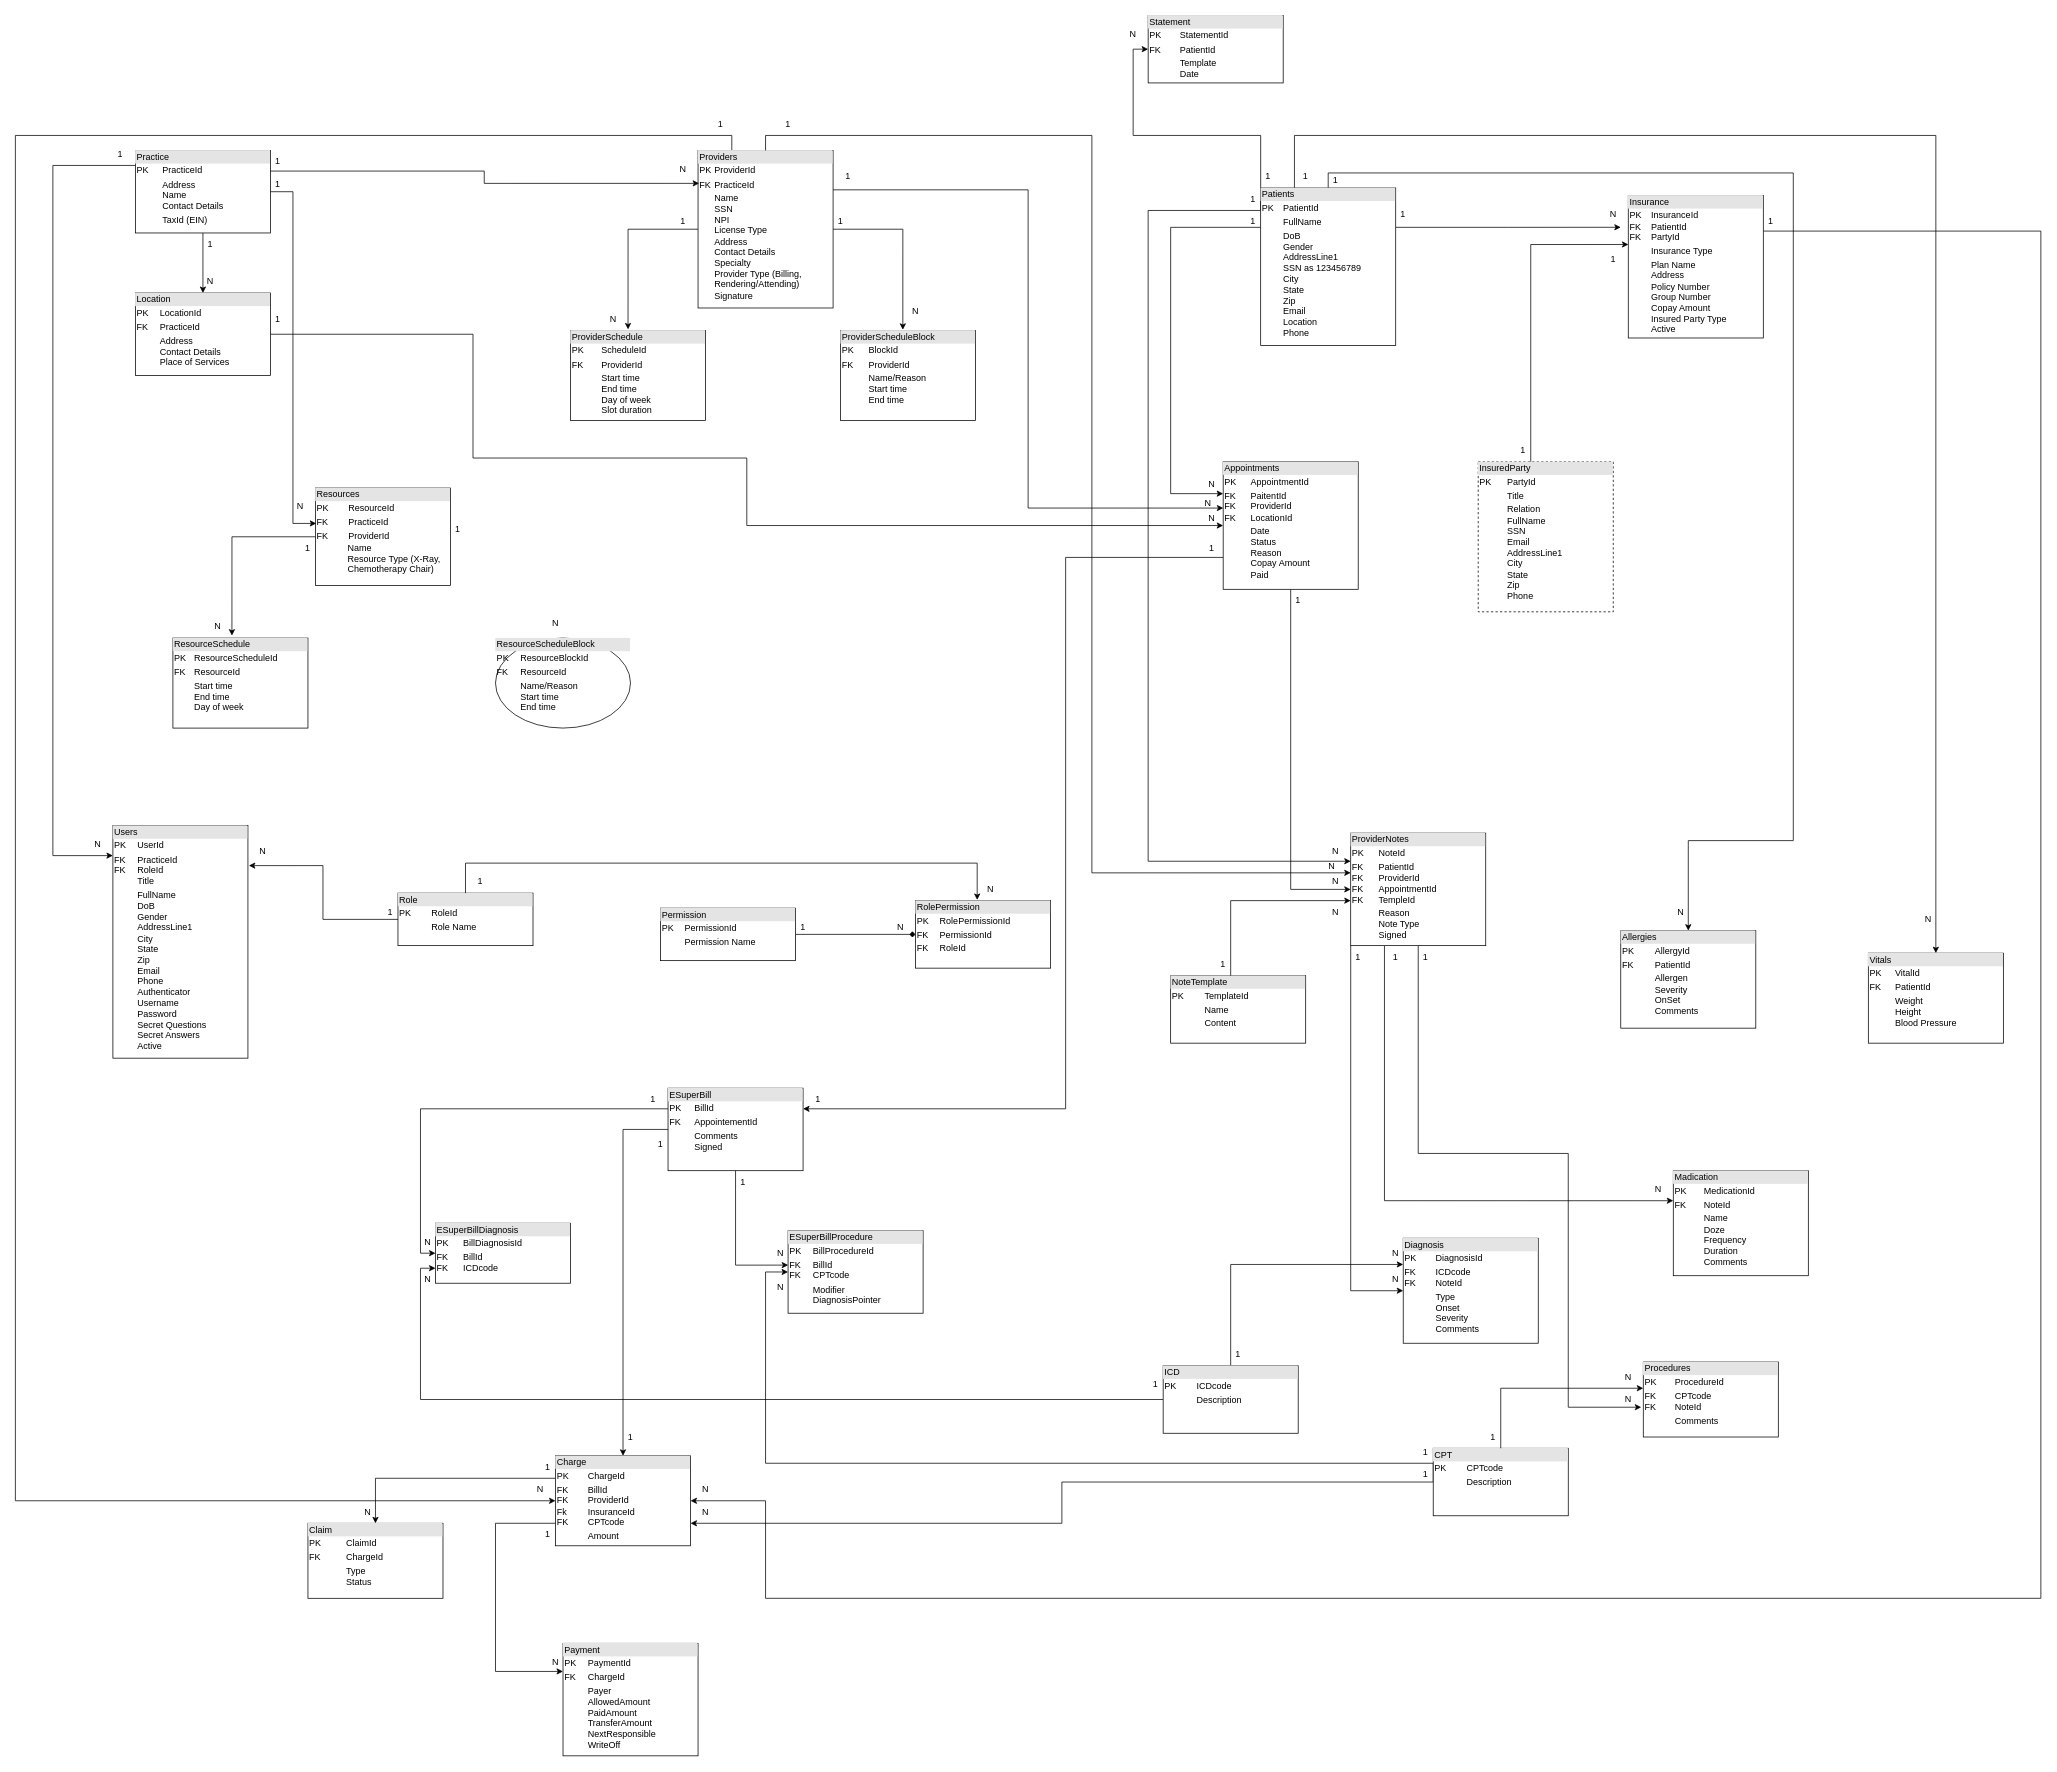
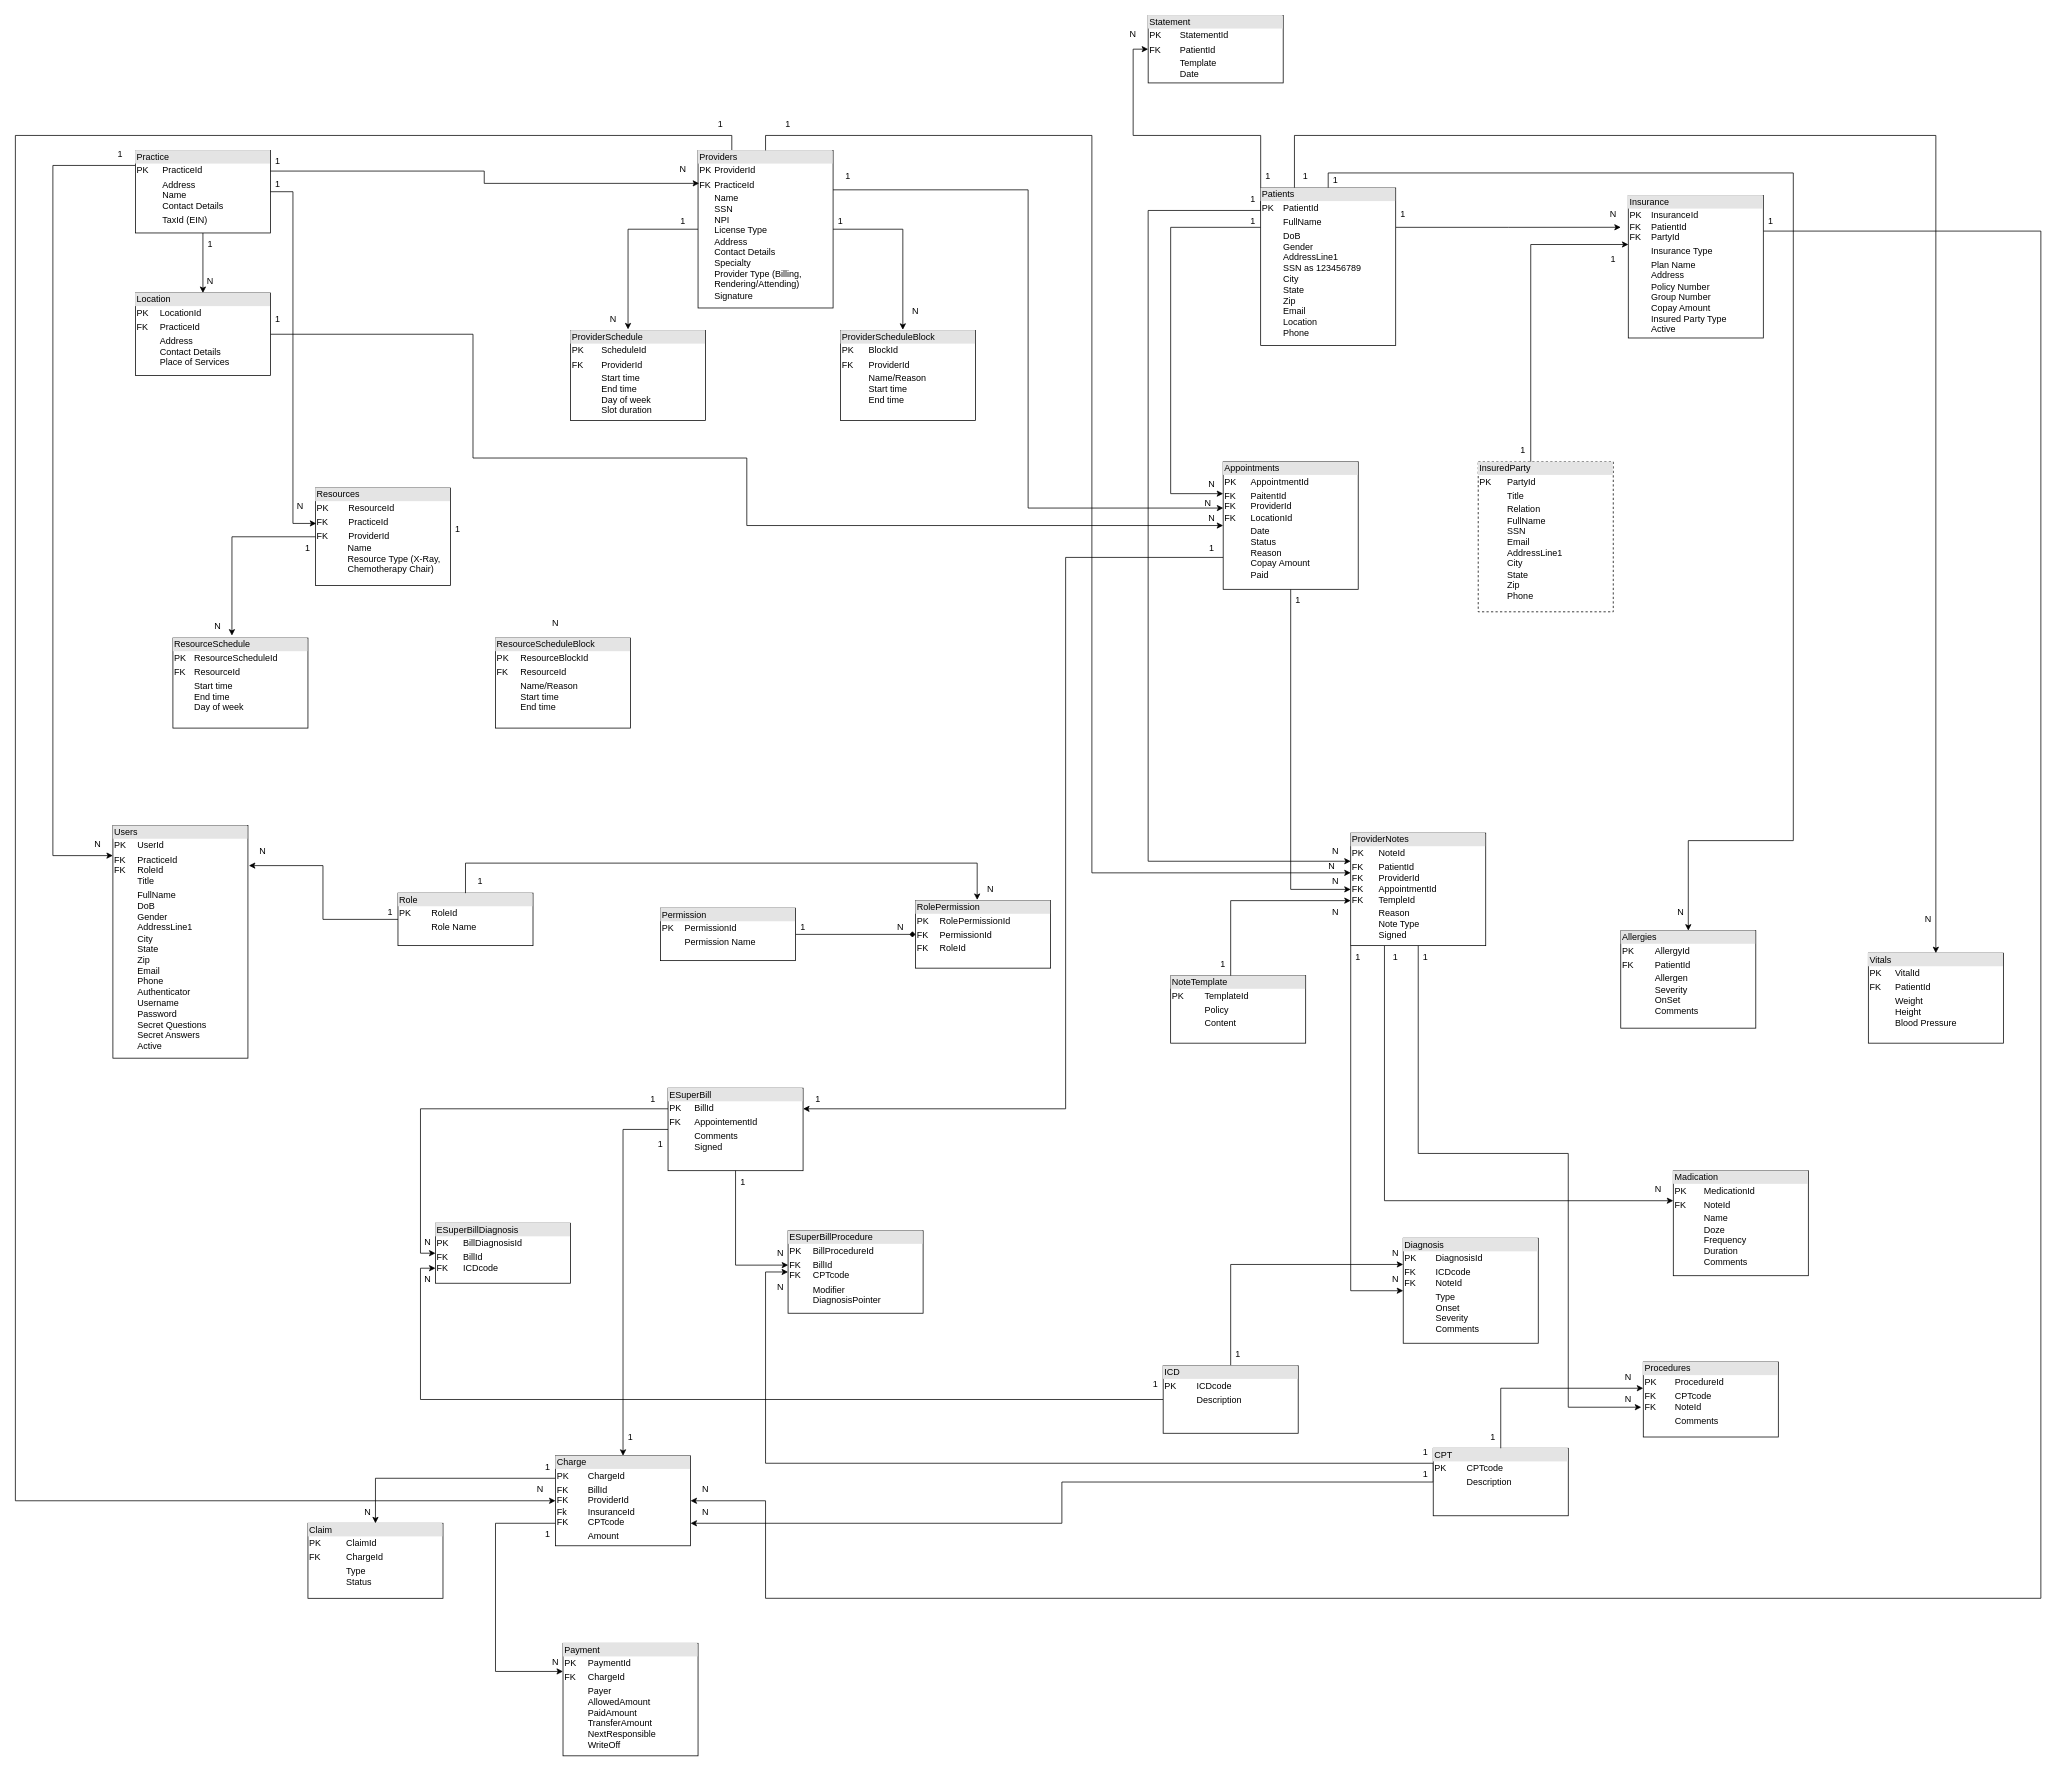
node "ResourceScheduleBlock PK ResourceBlockId FK ResourceId Name/Reason Start time End time": shape ellipse -> rectangle
node "NoteTemplate PK TemplateId Name Content": label "NoteTemplate PK TemplateId Name Content" -> "NoteTemplate PK TemplateId Policy Content"
